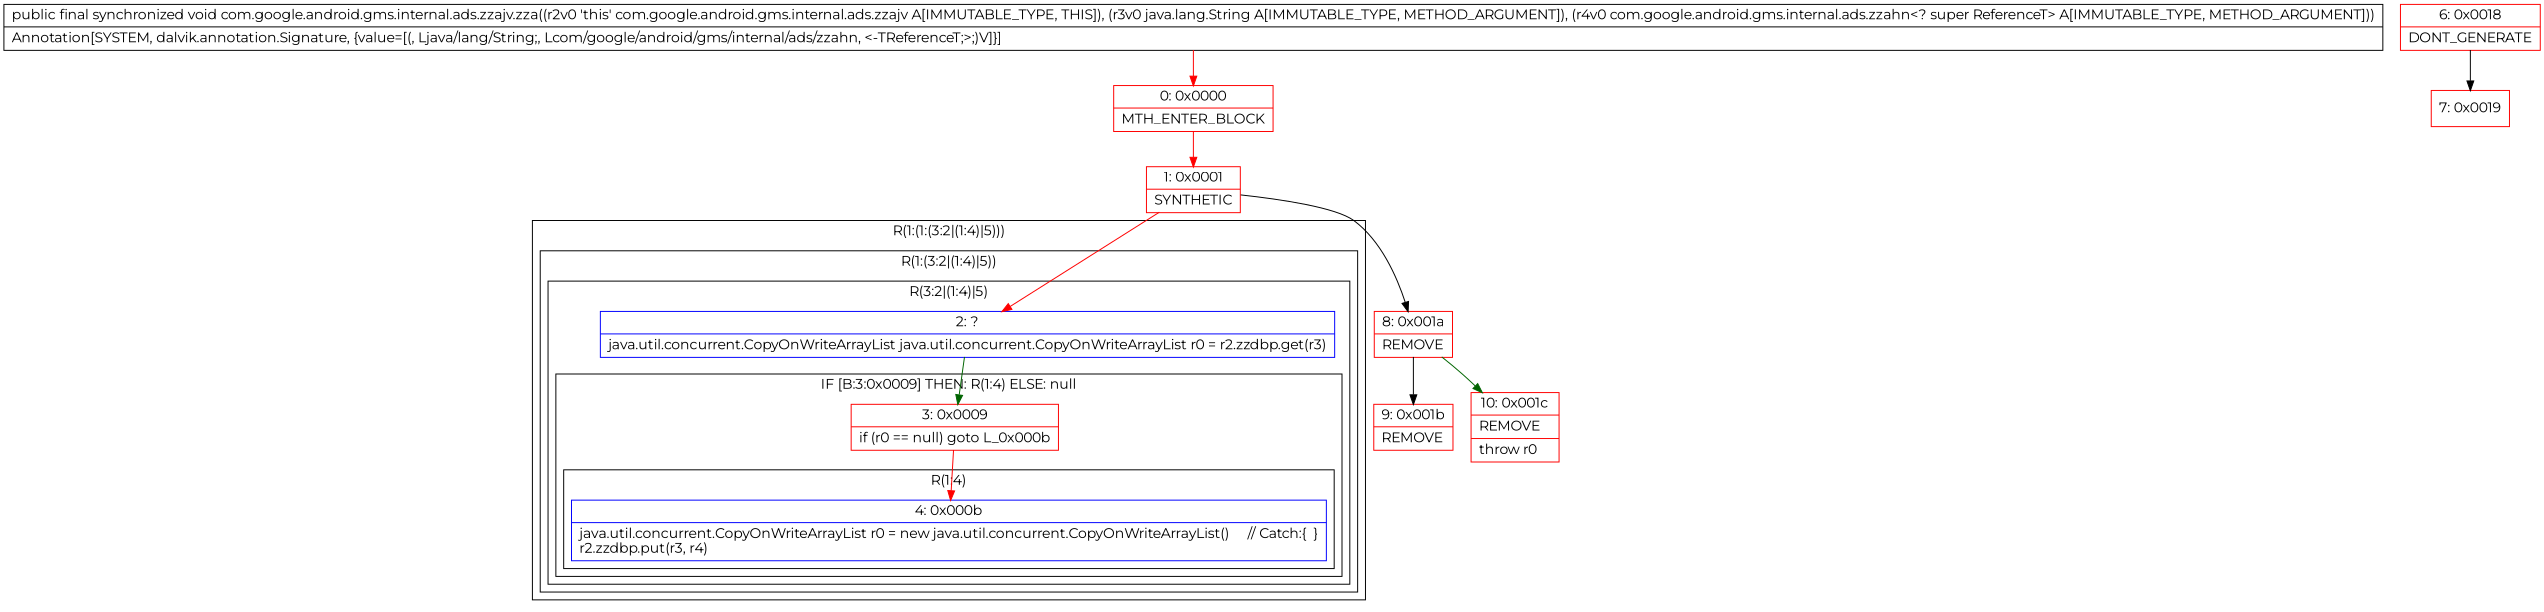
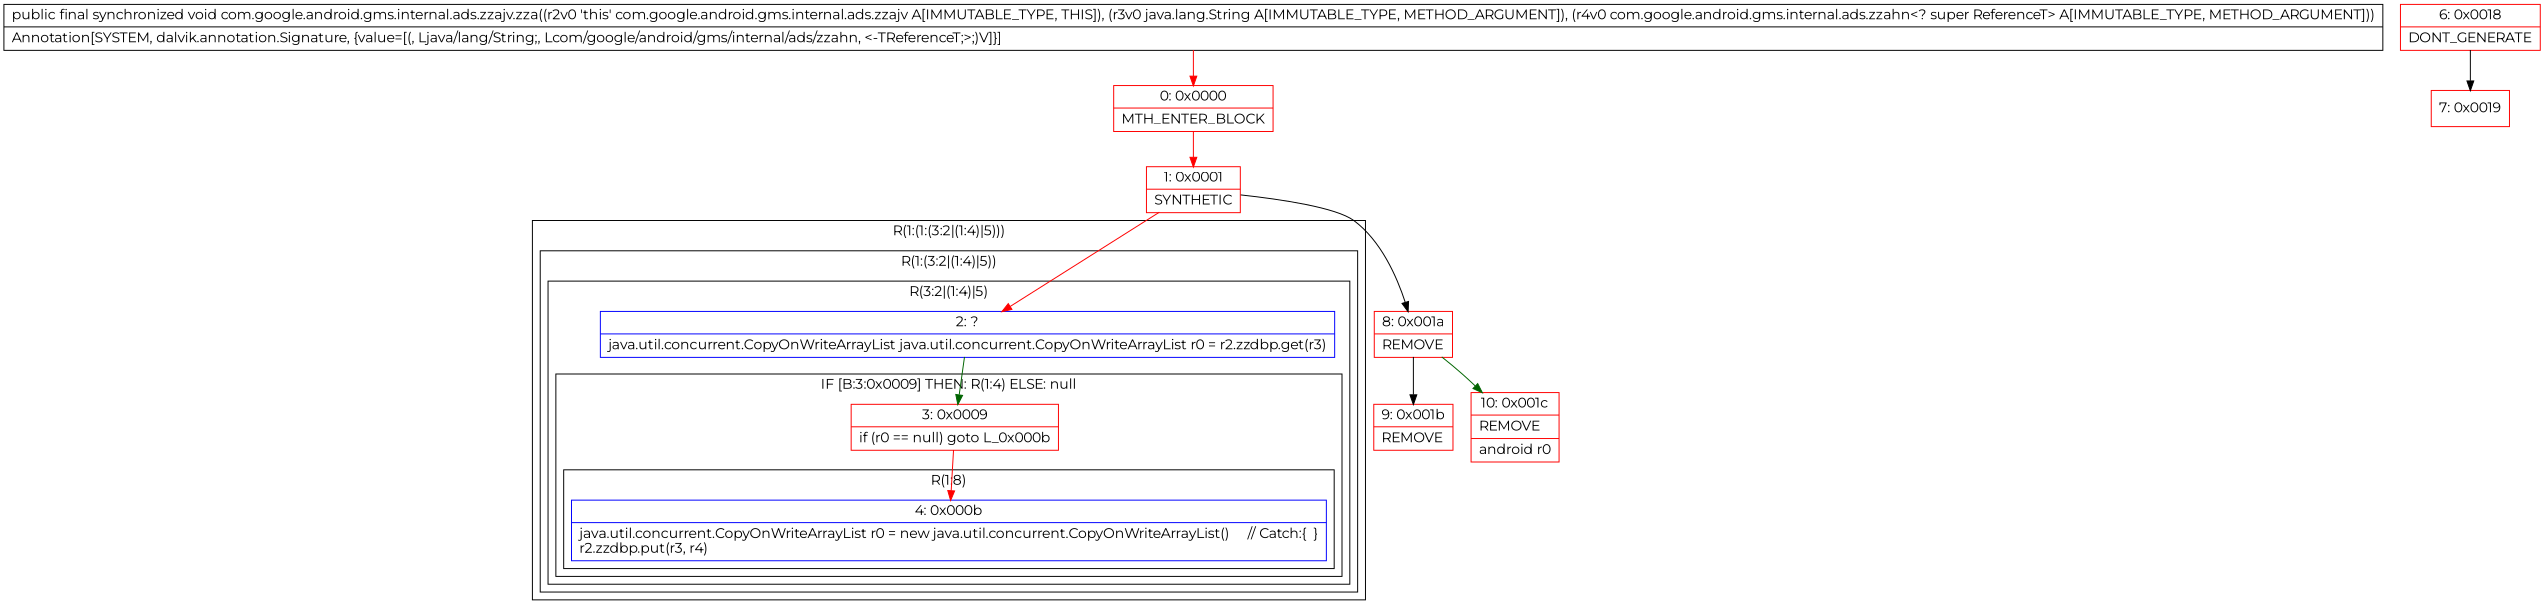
node "10: 0x001c": text "throw r0" -> "android r0"
cluster "R(1:4)": label "R(1:4)" -> "R(1:8)"
